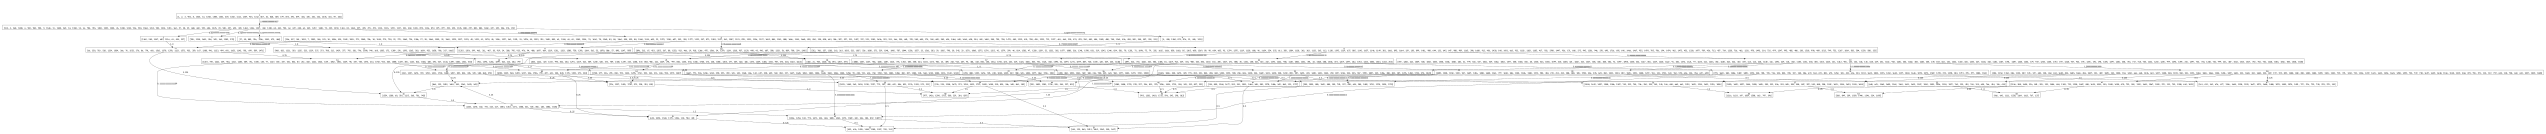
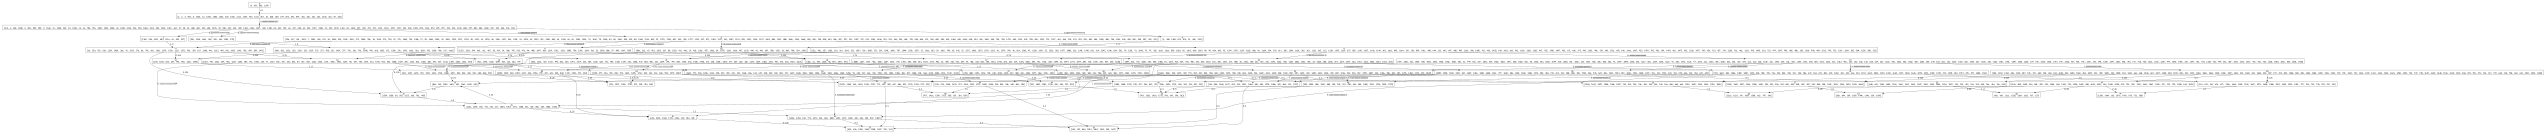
node "0 [0, 433, 866, 1299]": added
node "5 [17, 50, 883, 916, 1316, 1349, 473, 460]": removed
node "13 [278, 1655, 520, 169, 793, 953, 1226, 1390]": added
edge "35 [976, 1297, 1425, 1714, 579, 228, 313, 828]" -> "50 [977, 1426, 1298, 1715, 580, 229, 314, 829]": removed, label "1.0"
node "49 [1200, 1649, 163, 1075, 1492, 678, 731, 380]": added
